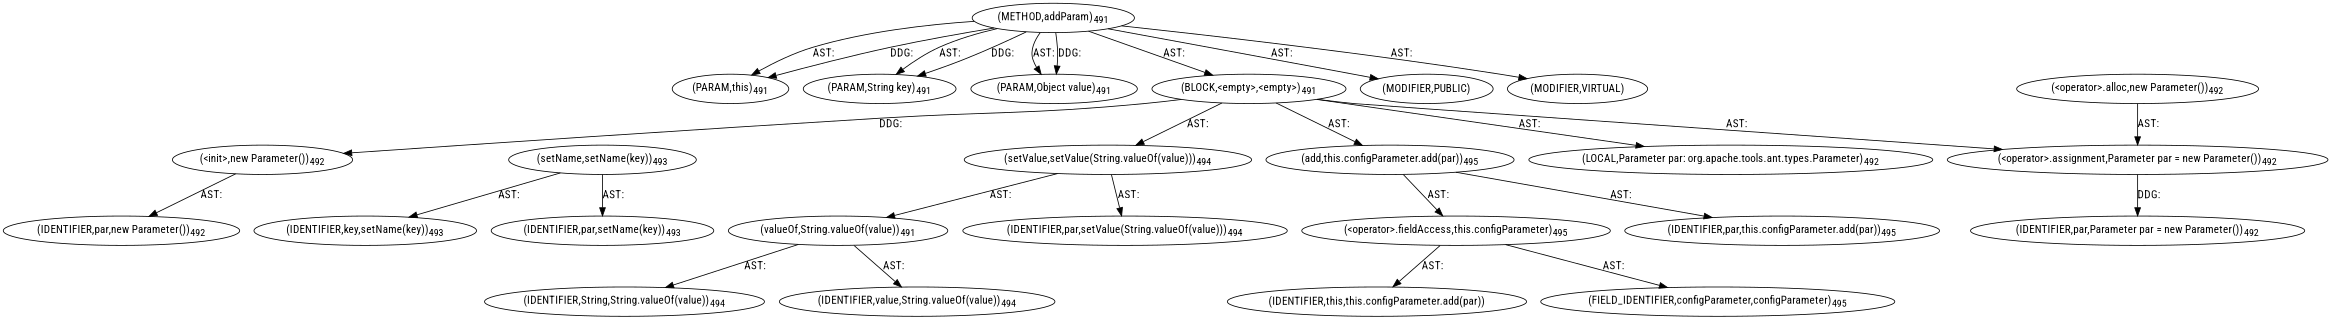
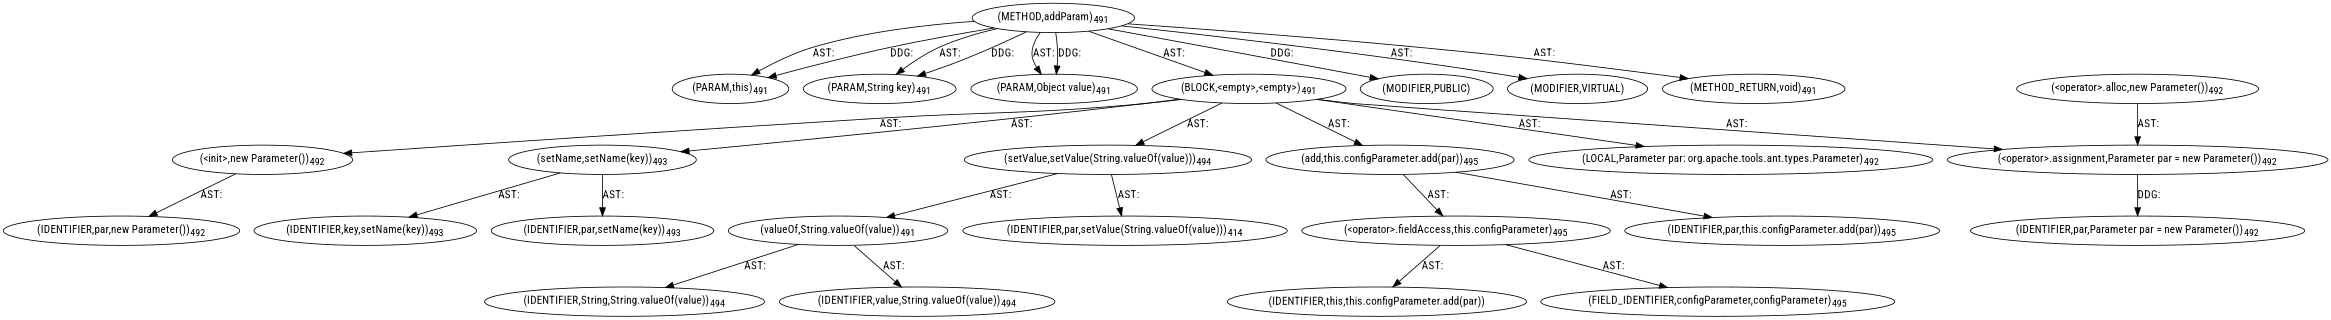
edge "(METHOD,addParam)" -> "(MODIFIER,PUBLIC)": label "AST: " -> "DDG: "
node "(METHOD_RETURN,void)": added
edge "(BLOCK,<empty>,<empty>)" -> "(<init>,new Parameter())": label "DDG: " -> "AST: "
edge "(BLOCK,<empty>,<empty>)" -> "(setName,setName(key))": added, label "AST:"
node "(IDENTIFIER,par,setValue(String.valueOf(value)))": text "494" -> "414"
